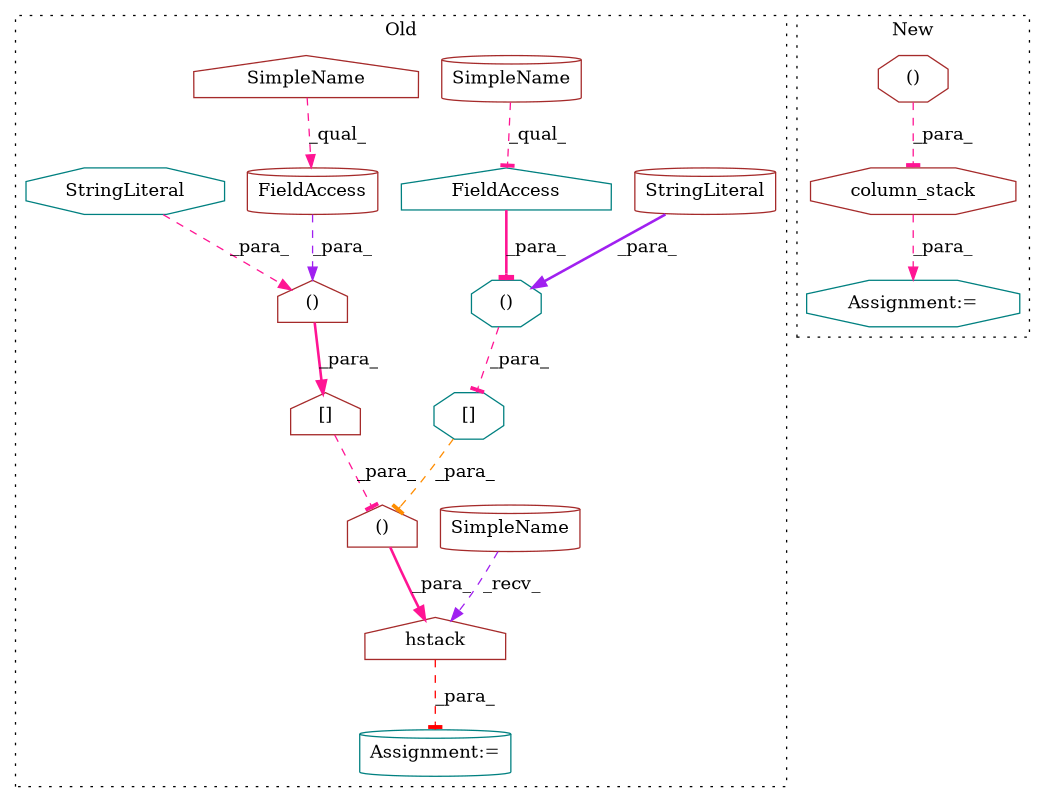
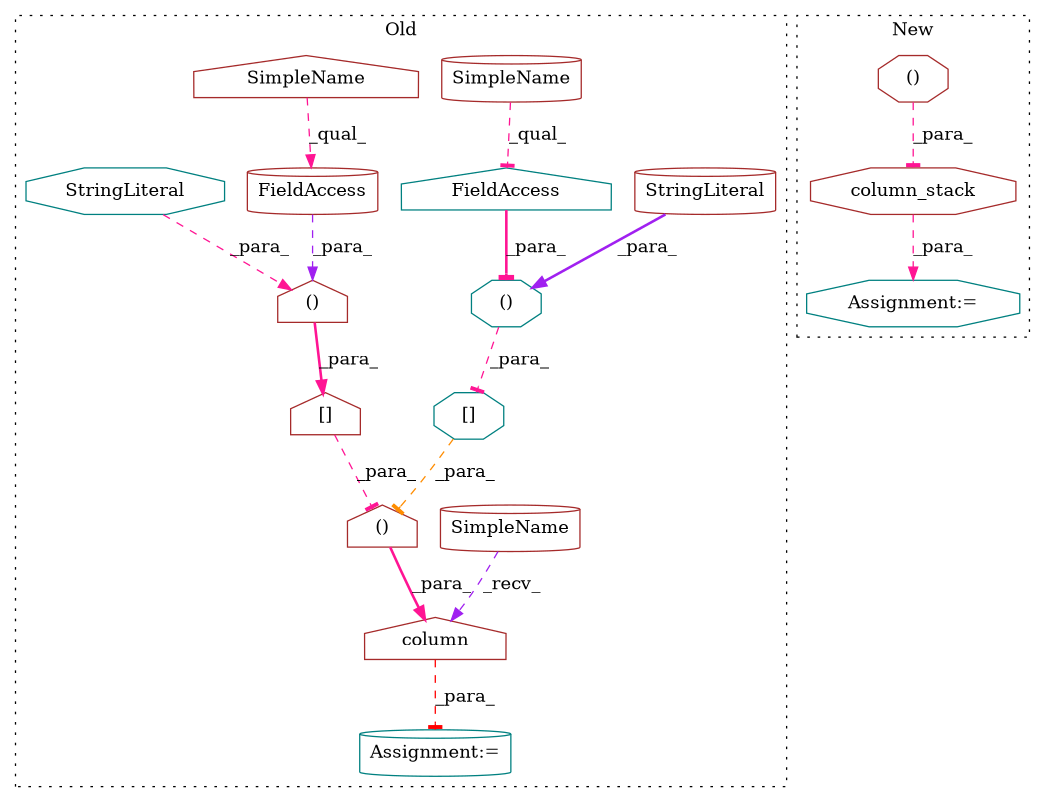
node "hstack": label "hstack" -> "column"
